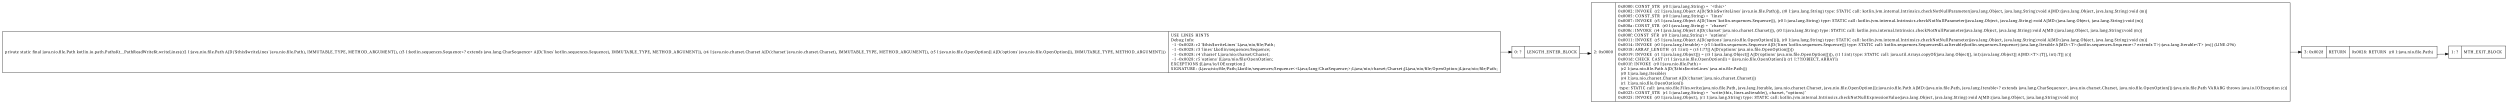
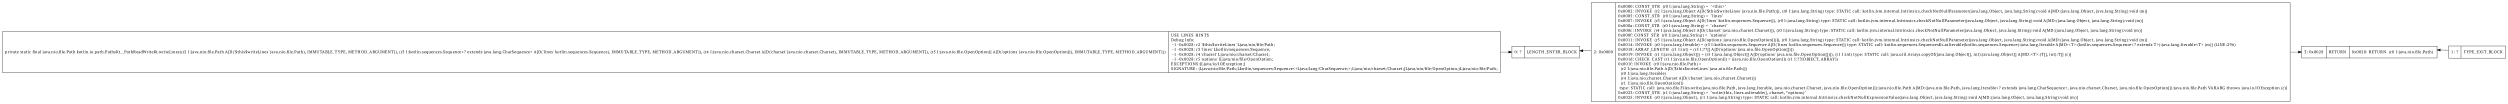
node "1: ?": text "MTH_EXIT_BLOCK" -> "TYPE_EXIT_BLOCK"
edge "0: ?" -> "2: 0x0000": reversed
edge "3: 0x0028" -> "1: ?": reversed
